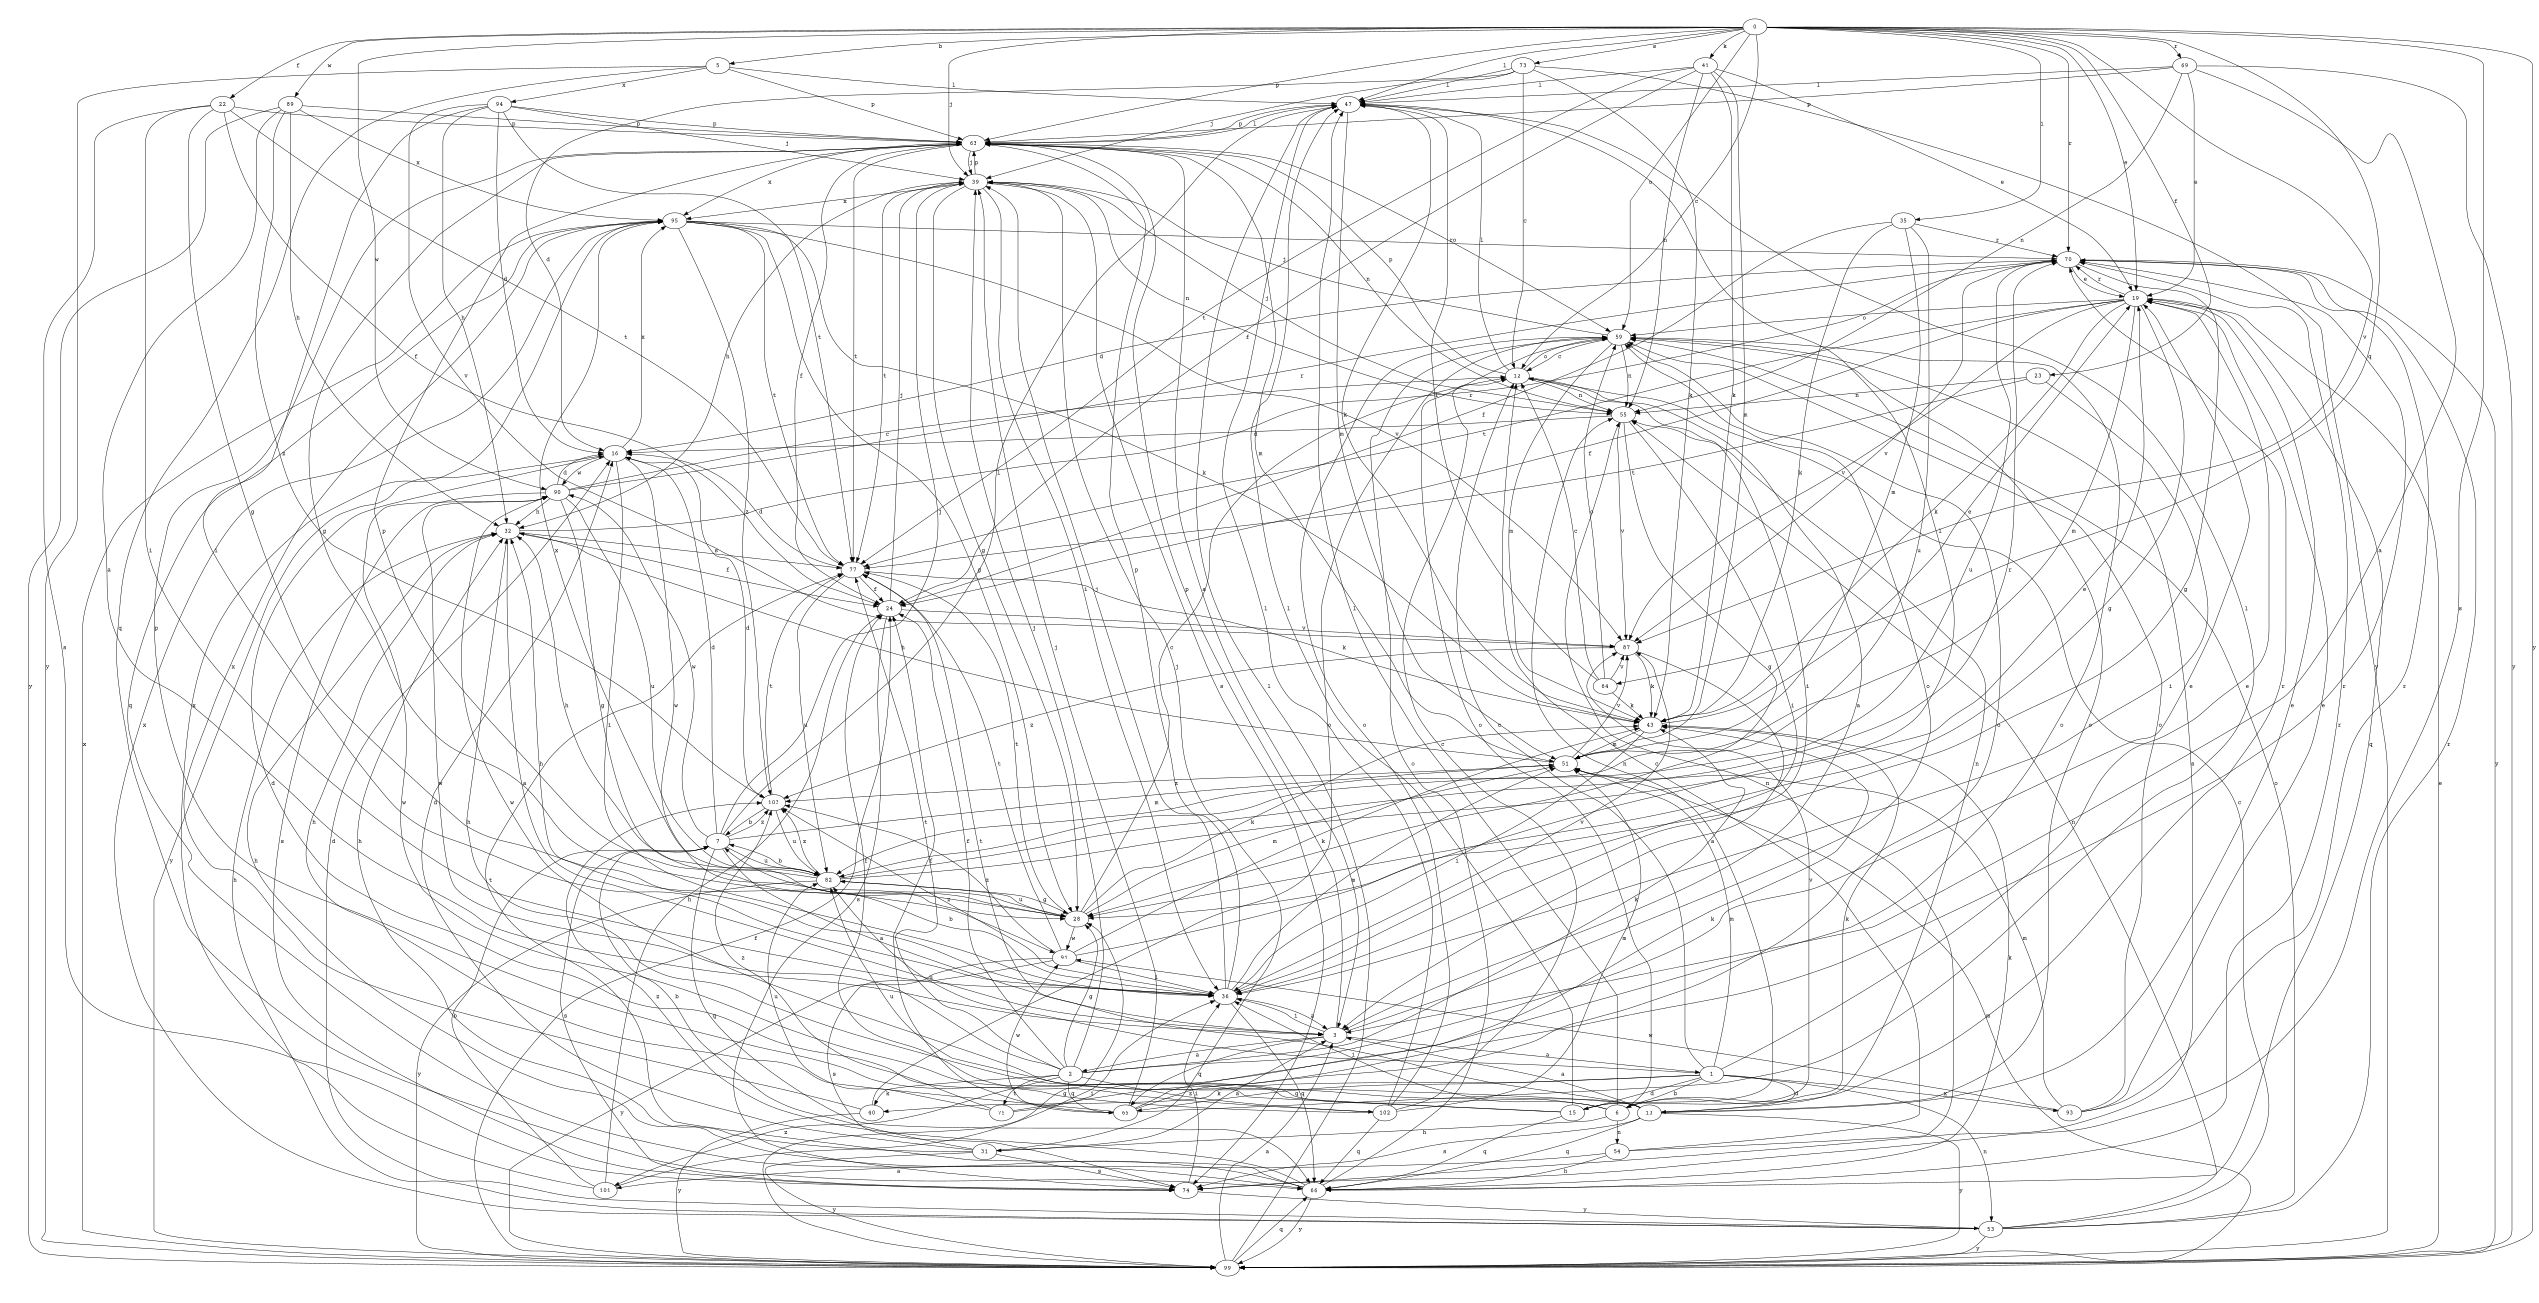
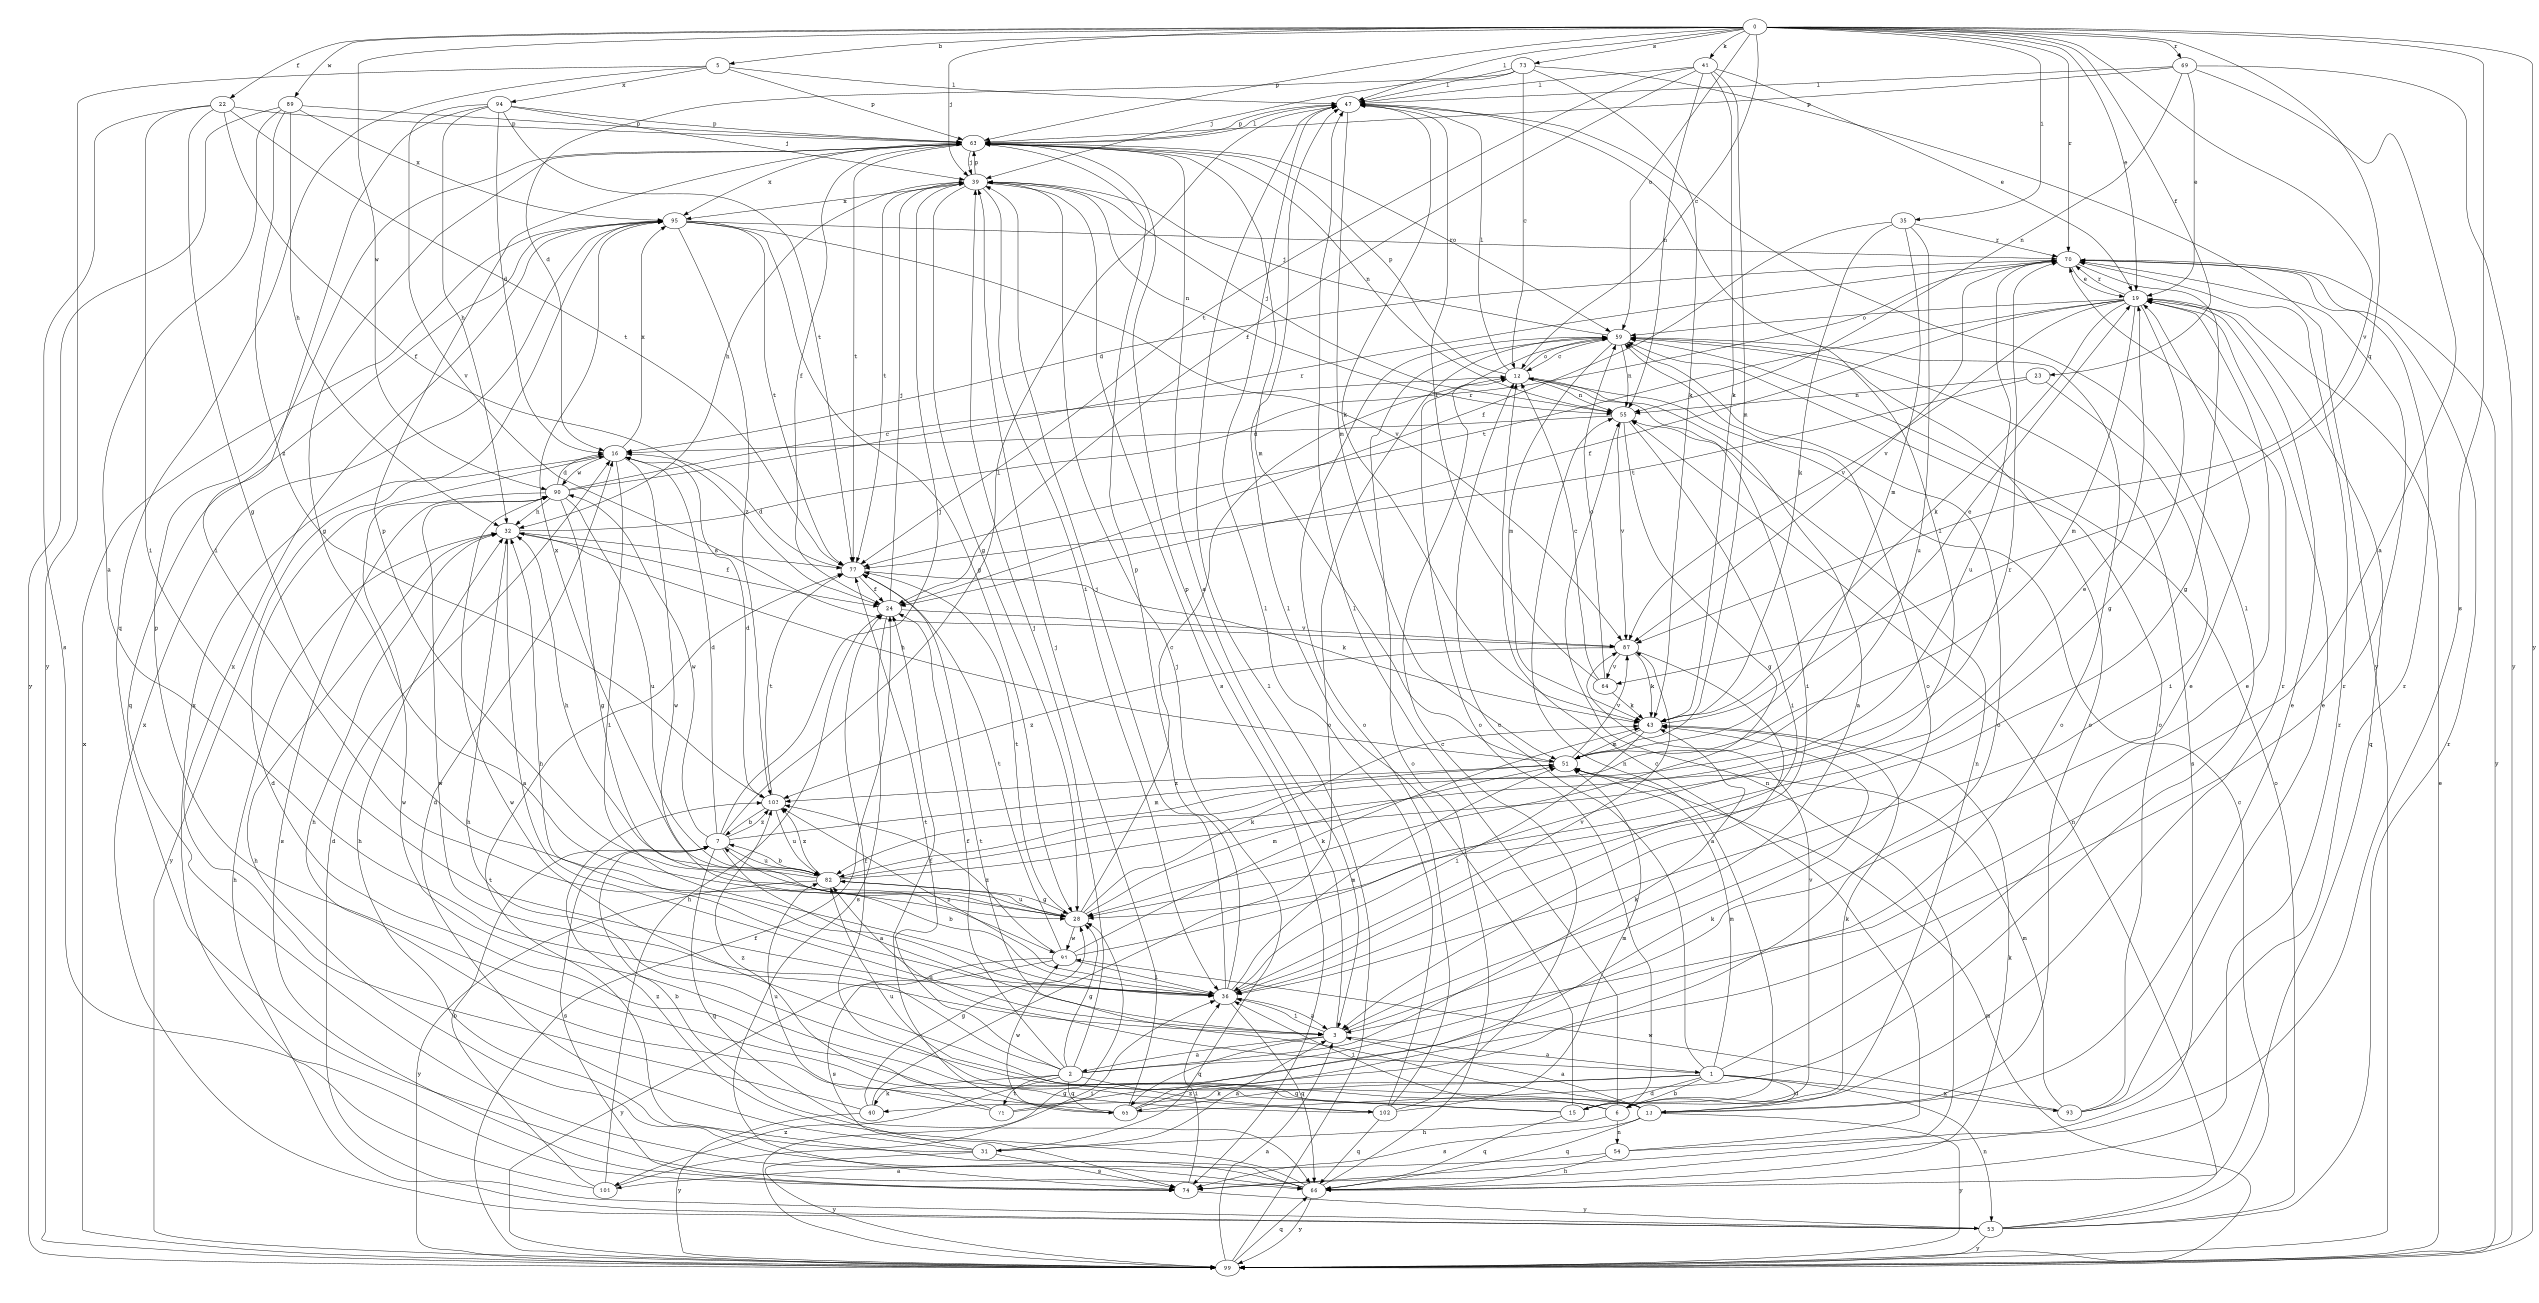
edge "95" -> "43": removed, label "k"
edge "64" -> "87": reversed
edge "77" -> "82": removed, label "u"
edge "40" -> "28": added, label "g"
